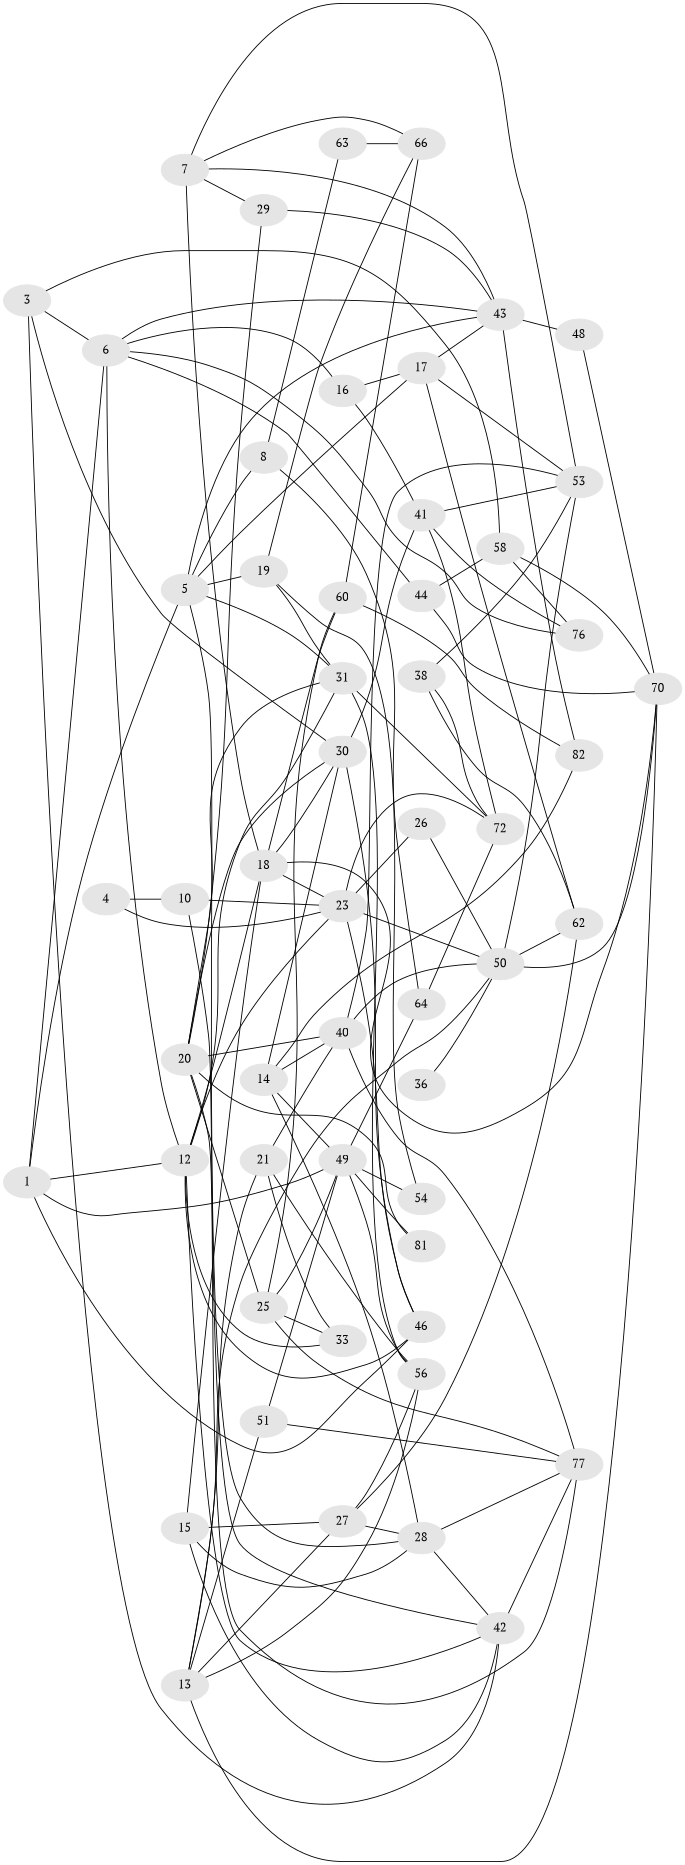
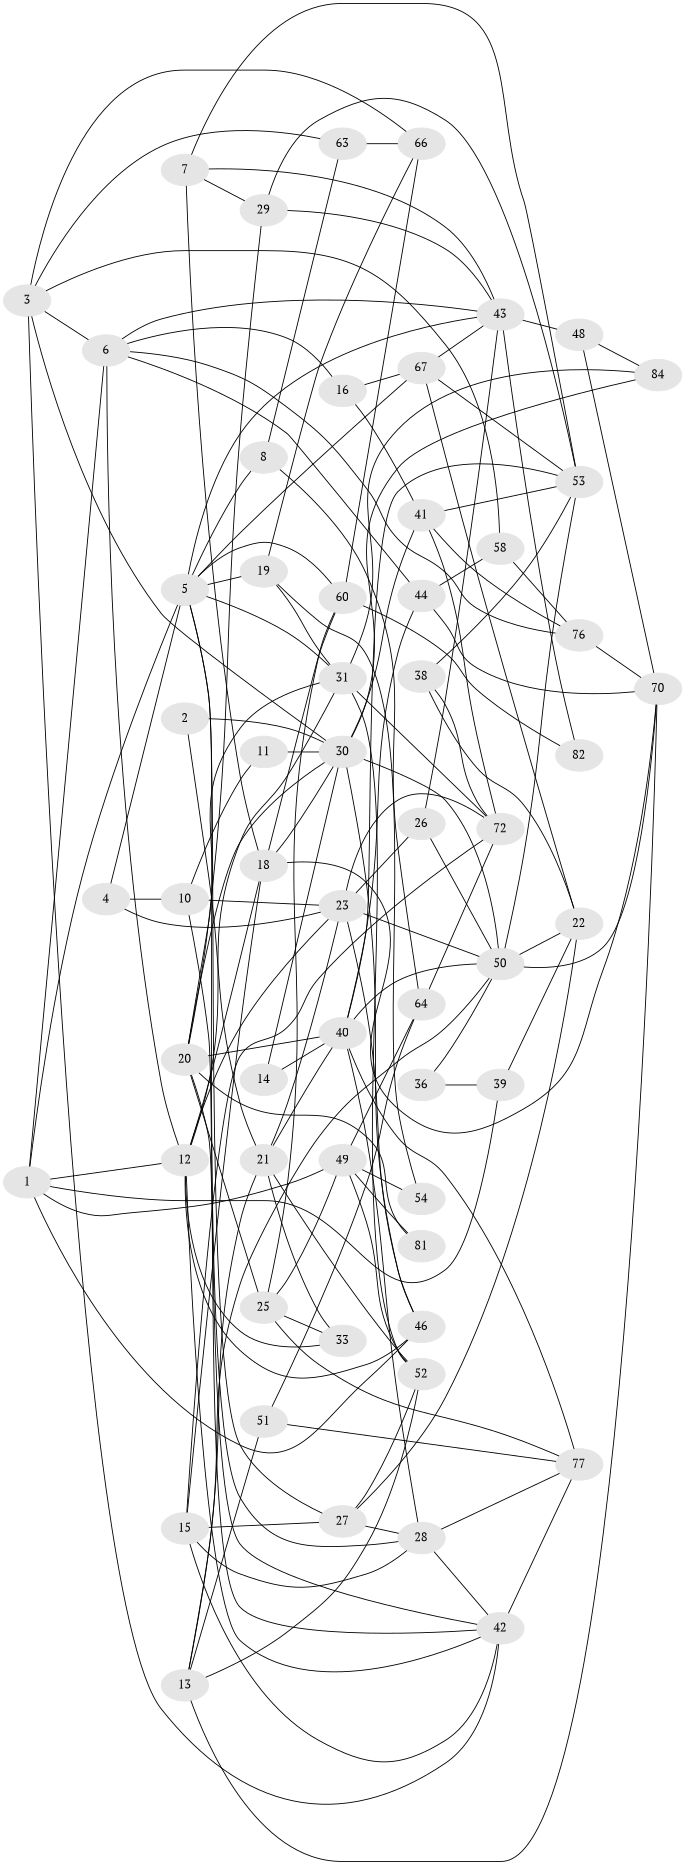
edge "66" -- "7": now "66" -- "3"
edge "63" -- "3": added
edge "29" -- "53": added
node "17": label "17" -> "67"
node "84": added
edge "5" -- "60": added
edge "43" -- "26": added
edge "58" -- "70": now "76" -- "70"
node "2": added
edge "5" -- "4": added
node "11": added
edge "44" -- "40": added
edge "30" -- "50": added
edge "18" -- "23": now "21" -- "23"
node "62": label "62" -> "22"
edge "82" -- "14": removed
node "39": added
edge "14" -- "49": removed
edge "72" -- "15": added
edge "14" -- "28": now "40" -- "28"
edge "49" -- "51": now "64" -- "51"
node "56": label "56" -> "52"
edge "20" -- "77": now "20" -- "42"
edge "27" -- "13": now "27" -- "5"
